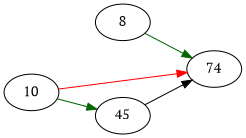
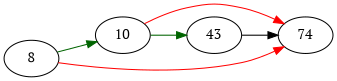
edge "8" -> "74": color darkgreen -> red
edge "8" -> "10": added
node "45": label "45" -> "43"
